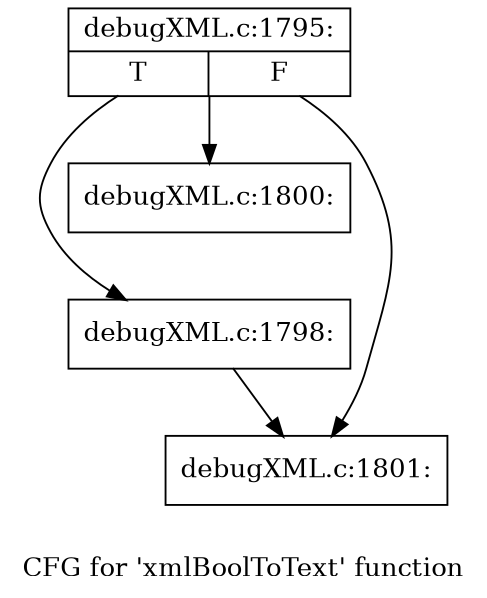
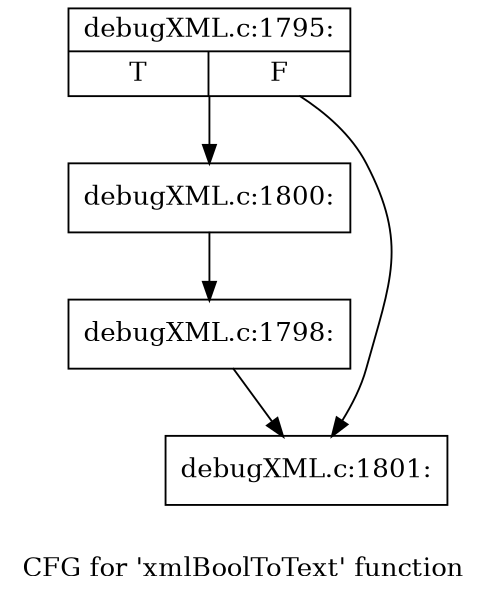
edge "debugXML.c:1795:" -> "debugXML.c:1798:": now "debugXML.c:1800:" -> "debugXML.c:1798:"
